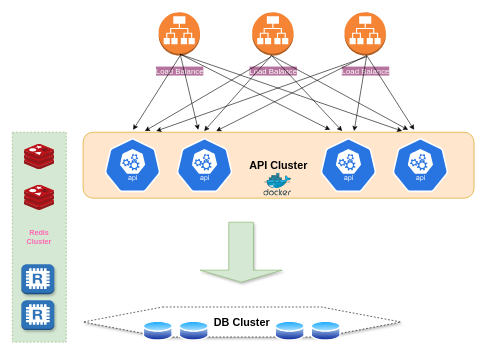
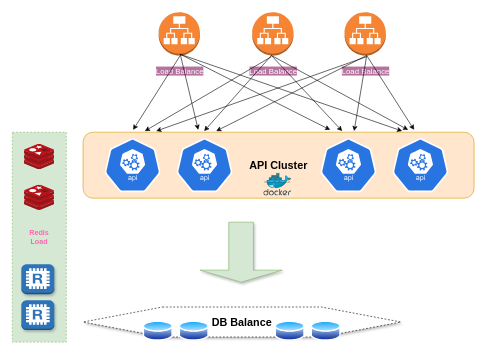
node "Redis Cluster": label "Redis Cluster" -> "Redis Load"
node "DB Cluster": label "DB Cluster" -> "DB Balance"
